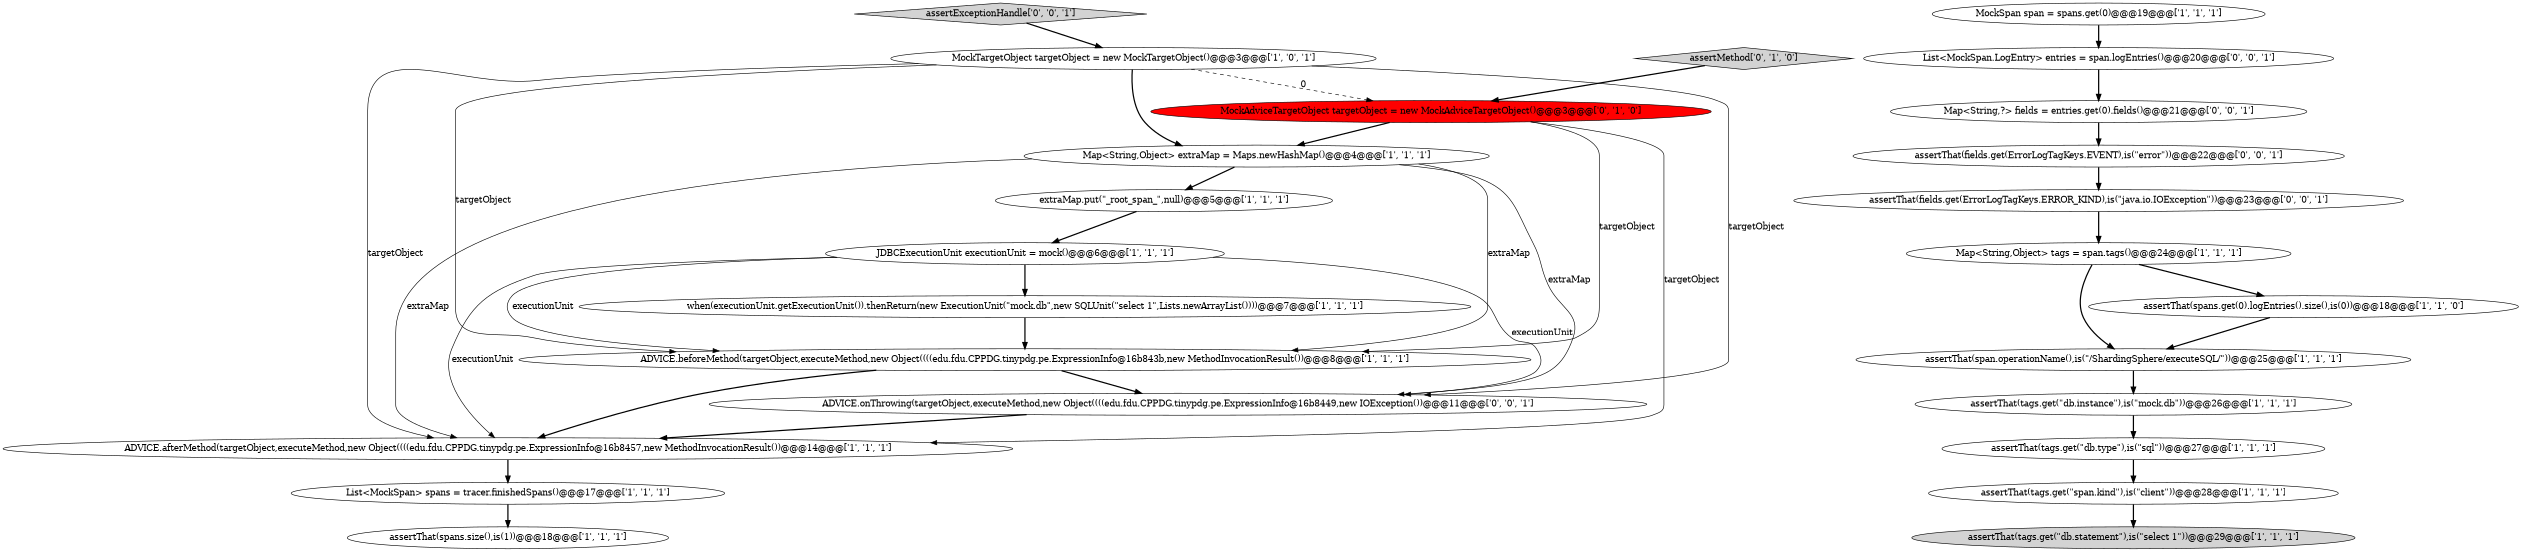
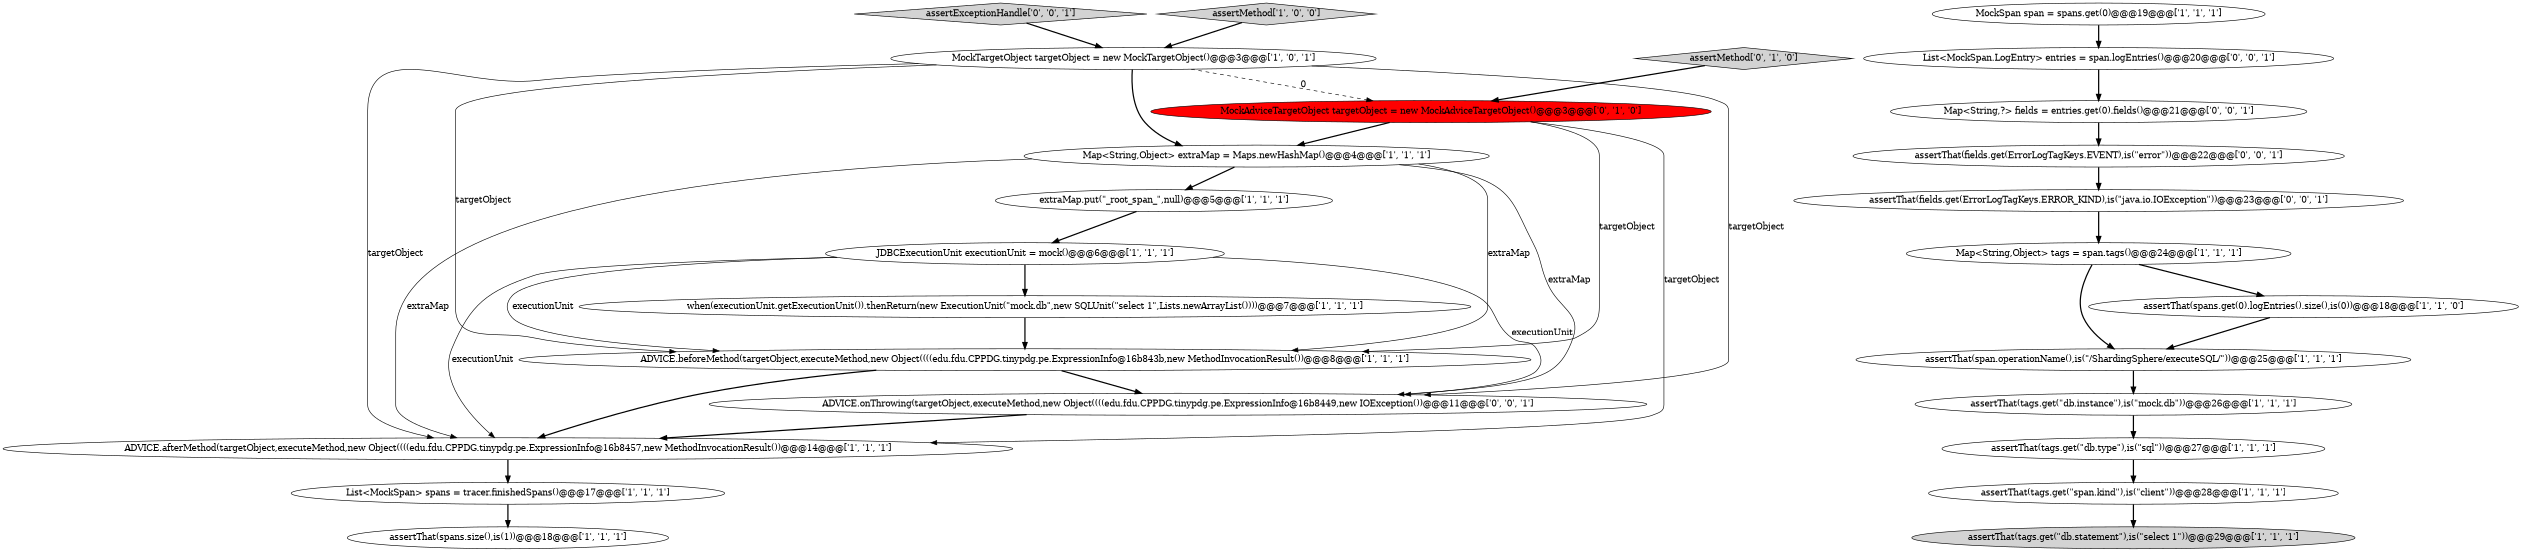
node "assertMethod['1', '0', '0']": added
